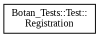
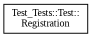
node "Botan_Tests::Test:: Registration": label "Botan_Tests::Test:: Registration" -> "Test_Tests::Test:: Registration"
